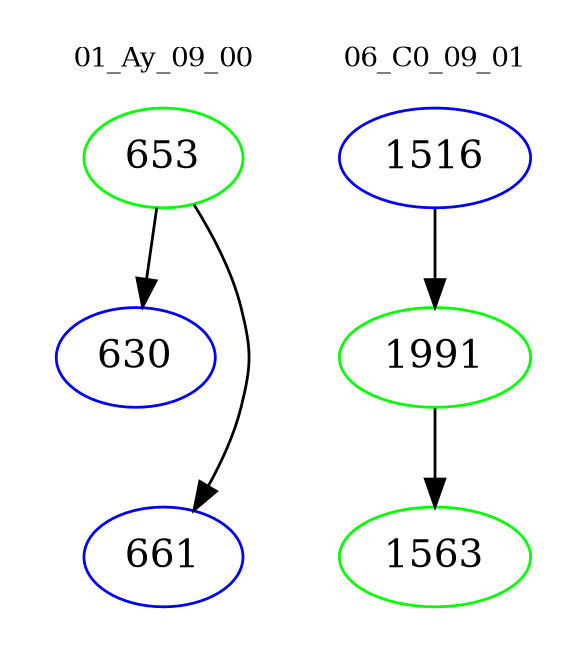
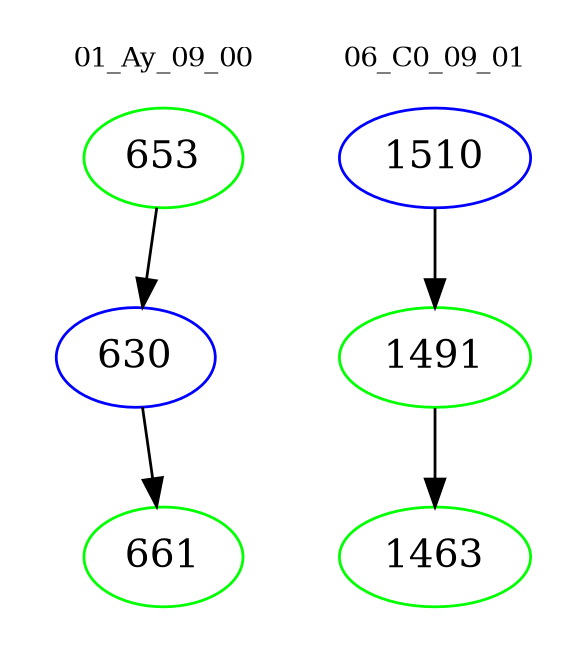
node "1516": label "1516" -> "1510"
edge "653" -> "661": now "630" -> "661"
node "1991": label "1991" -> "1491"
node "661": color blue -> green
node "1563": label "1563" -> "1463"
